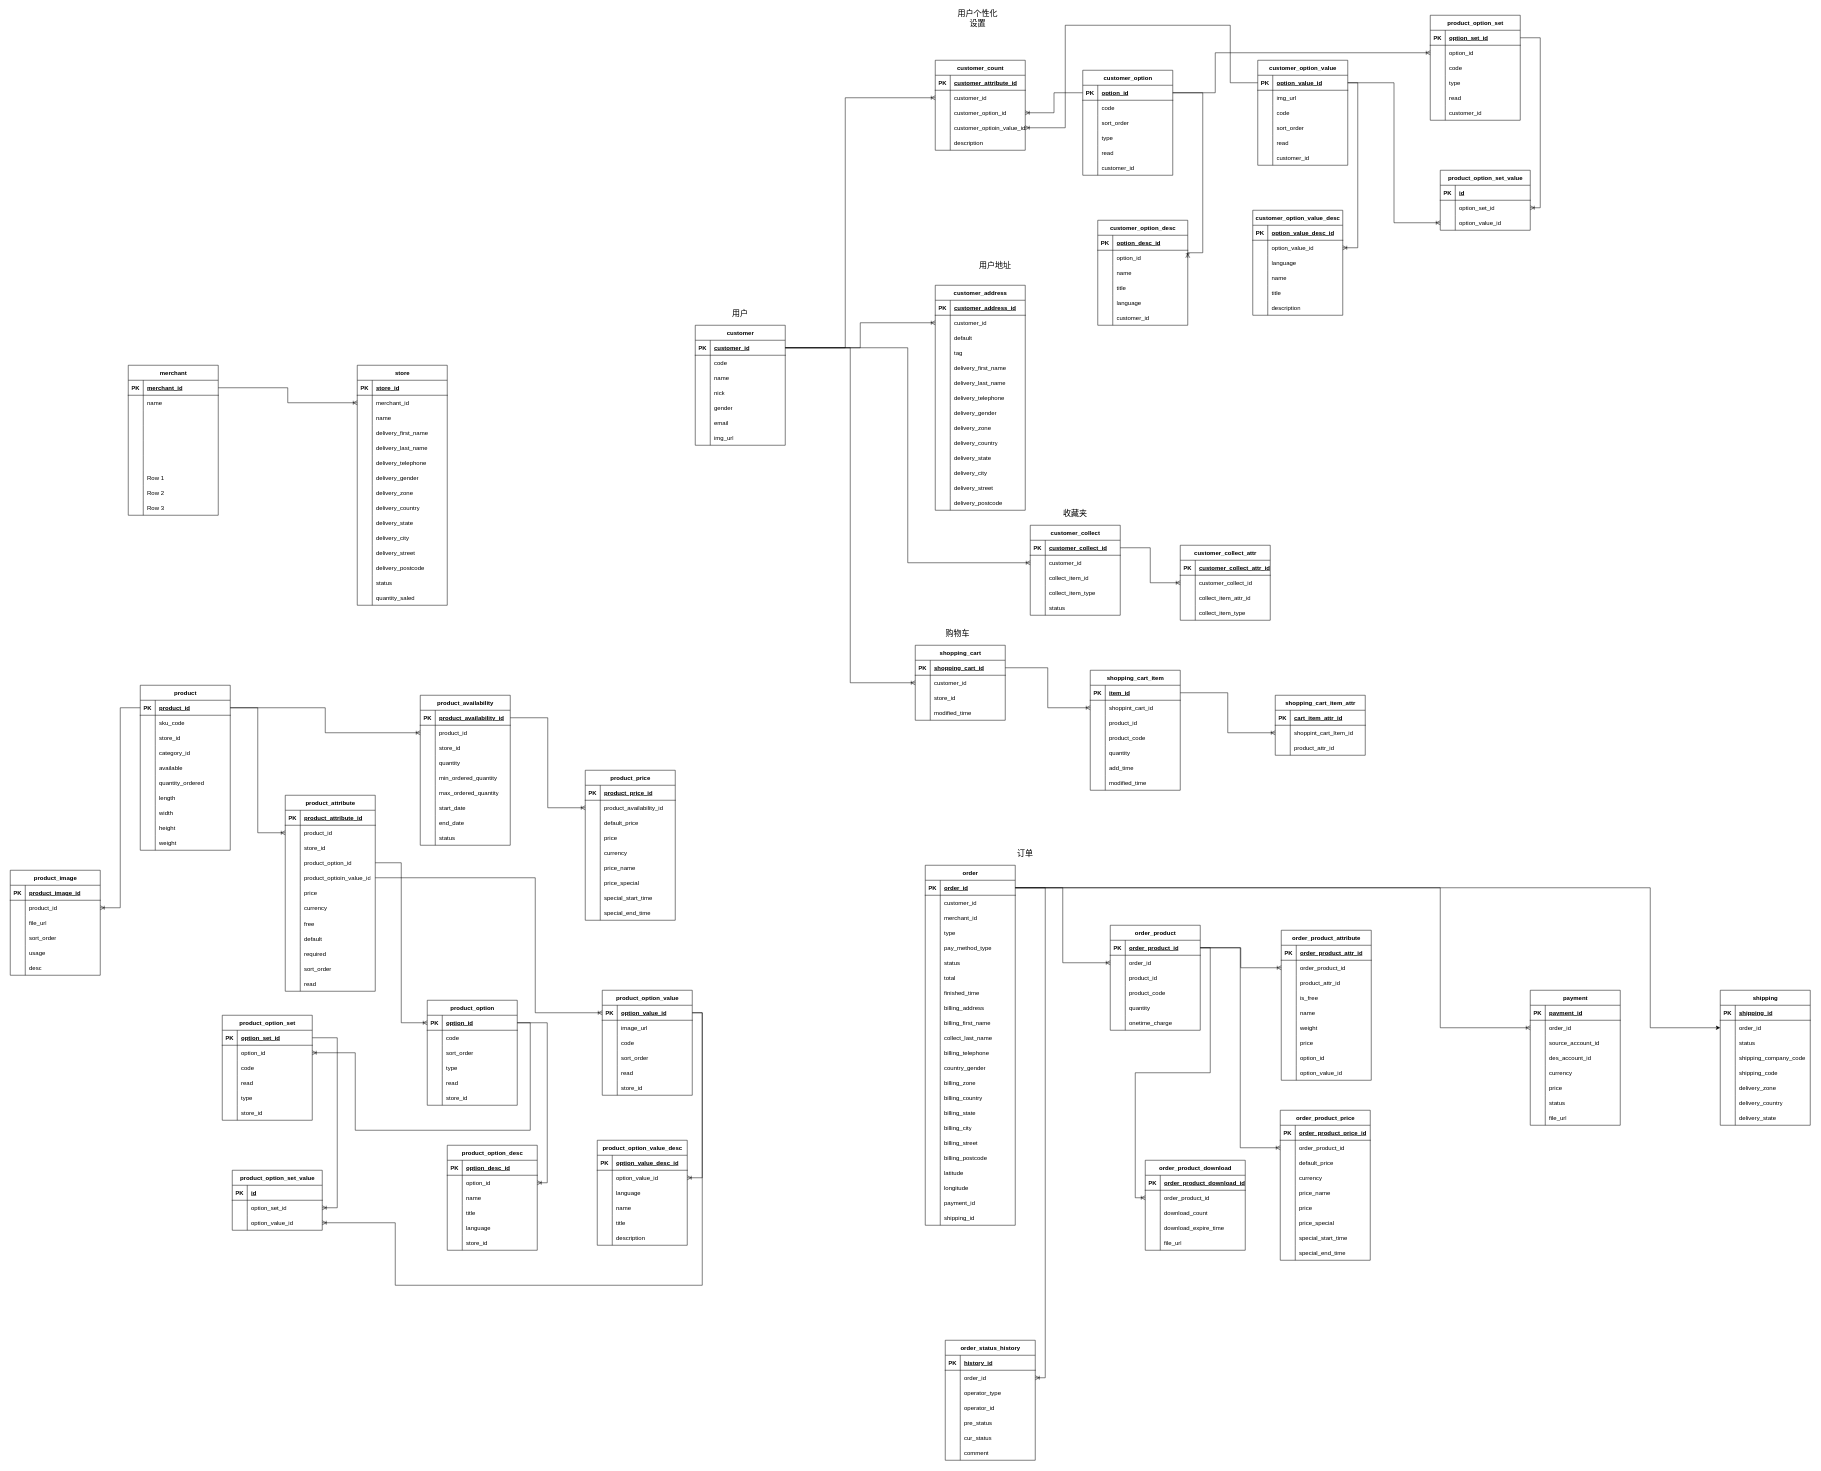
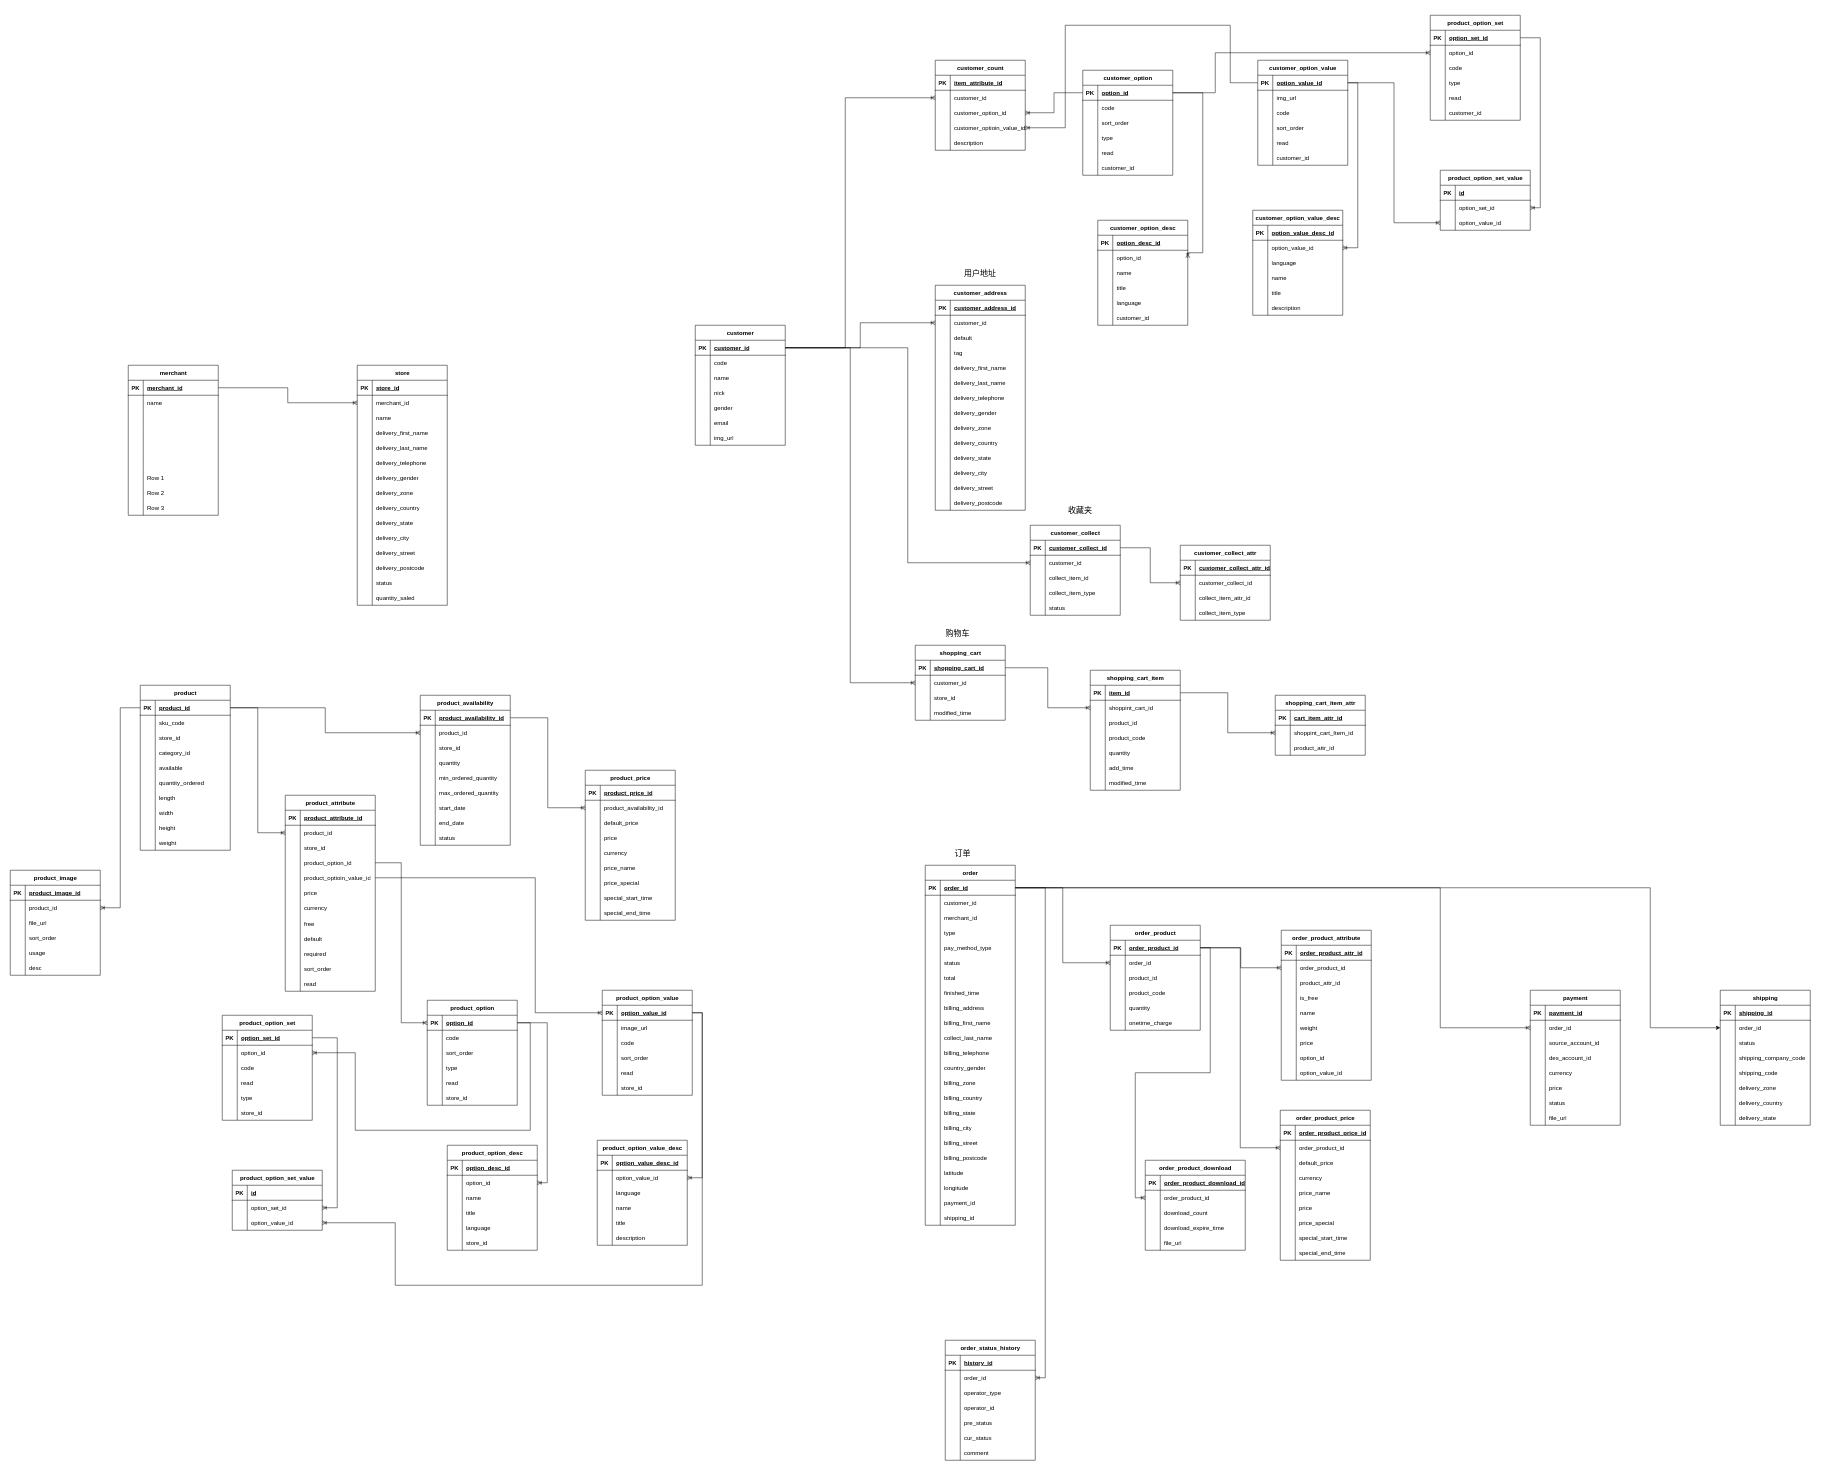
node "用户个性化设置": removed
node "customer_attribute_id": label "customer_attribute_id" -> "item_attribute_id"
node "用户地址": moved (995, 265) -> (980, 273)
node "用户": removed
node "收藏夹": moved (1075, 513) -> (1080, 510)
node "订单": moved (1025, 853) -> (963, 853)
